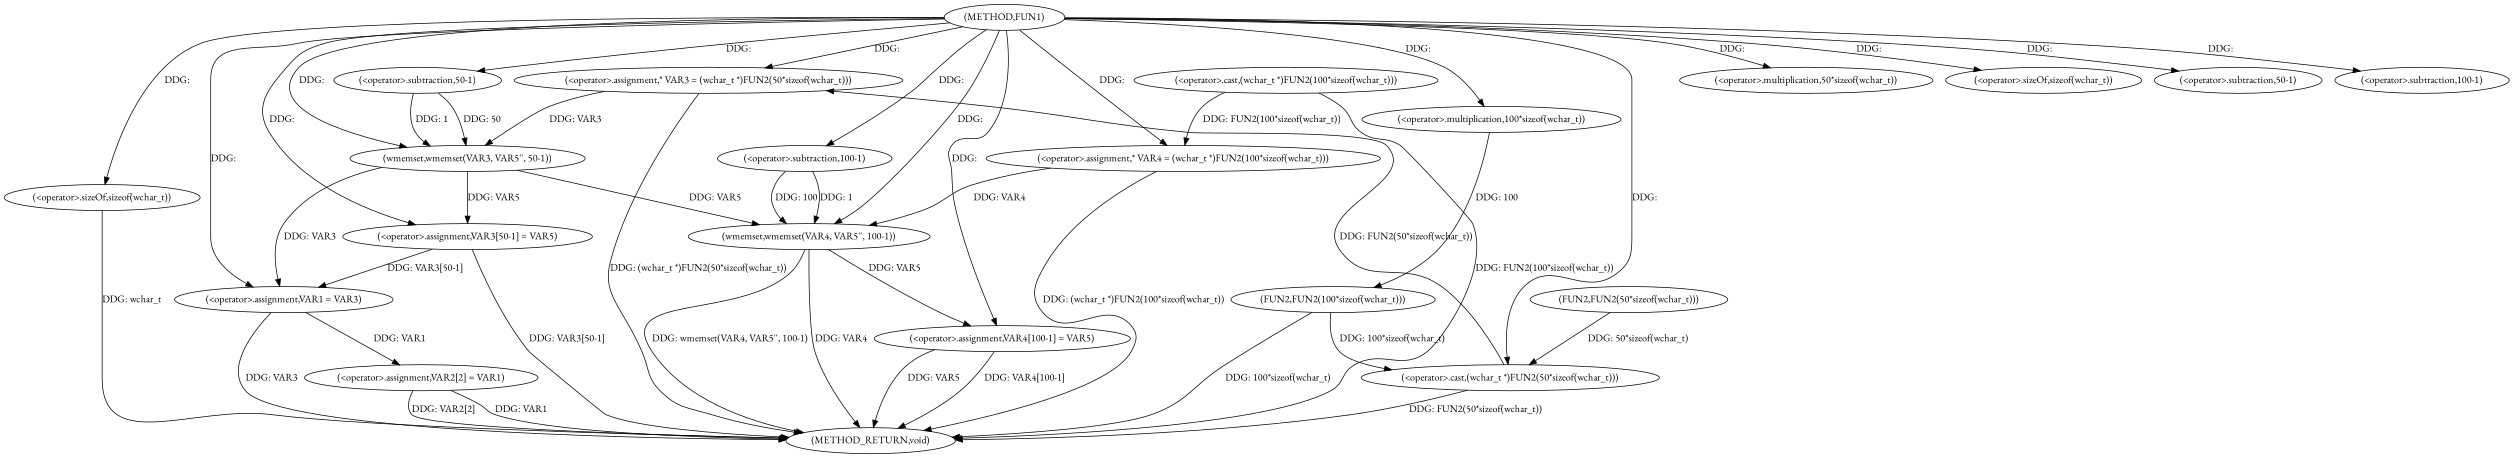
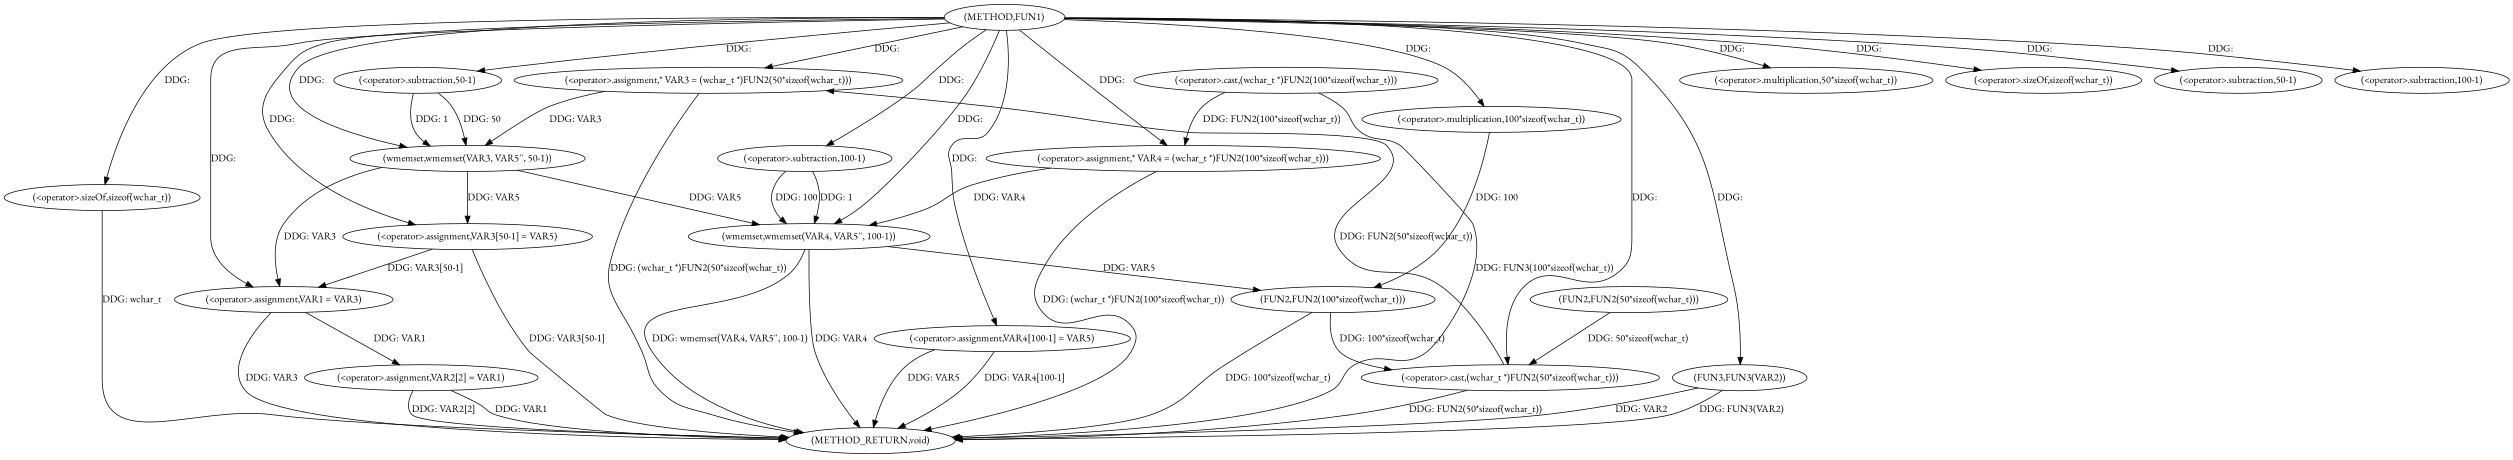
edge "(<operator>.cast,(wchar_t *)FUN2(100*sizeof(wchar_t)))" -> "(METHOD_RETURN,void)": label "DDG: FUN2(100*sizeof(wchar_t))" -> "DDG: FUN3(100*sizeof(wchar_t))"
edge "(wmemset,wmemset(VAR4, VAR5'', 100-1))" -> "(<operator>.assignment,VAR4[100-1] = VAR5)": now "(wmemset,wmemset(VAR4, VAR5'', 100-1))" -> "(FUN2,FUN2(100*sizeof(wchar_t)))"
node "(FUN3,FUN3(VAR2))": added
